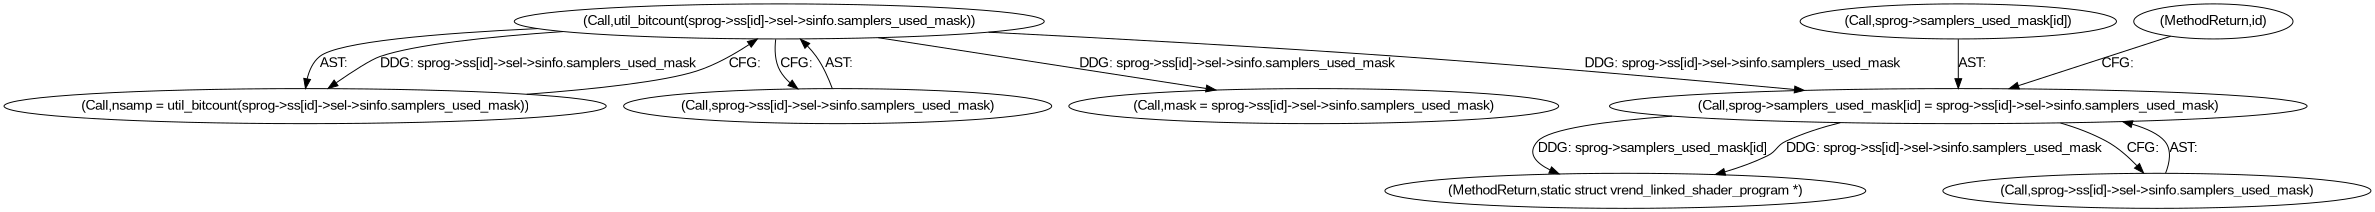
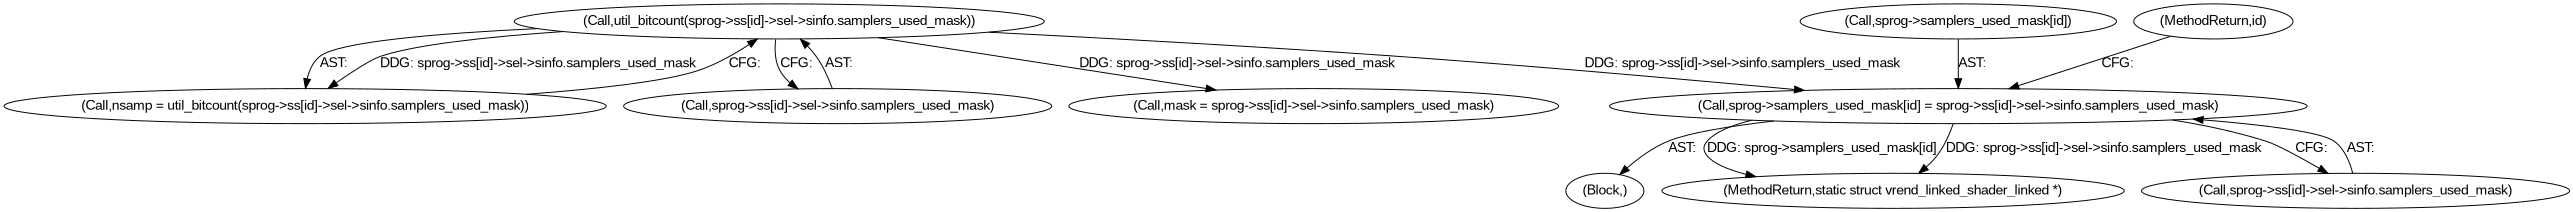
node "(Block,)": added
node "(MethodReturn,static struct vrend_linked_shader_program *)": label "(MethodReturn,static struct vrend_linked_shader_program *)" -> "(MethodReturn,static struct vrend_linked_shader_linked *)"
